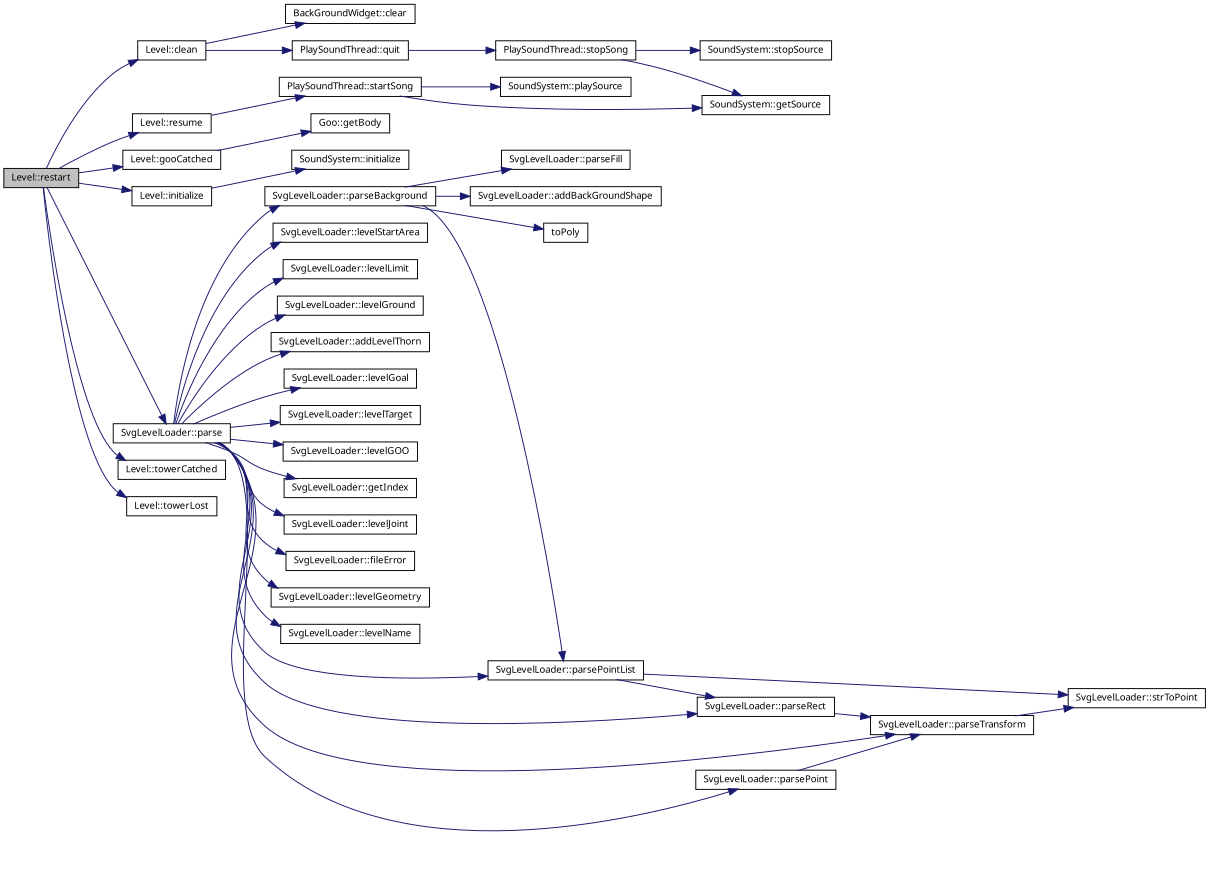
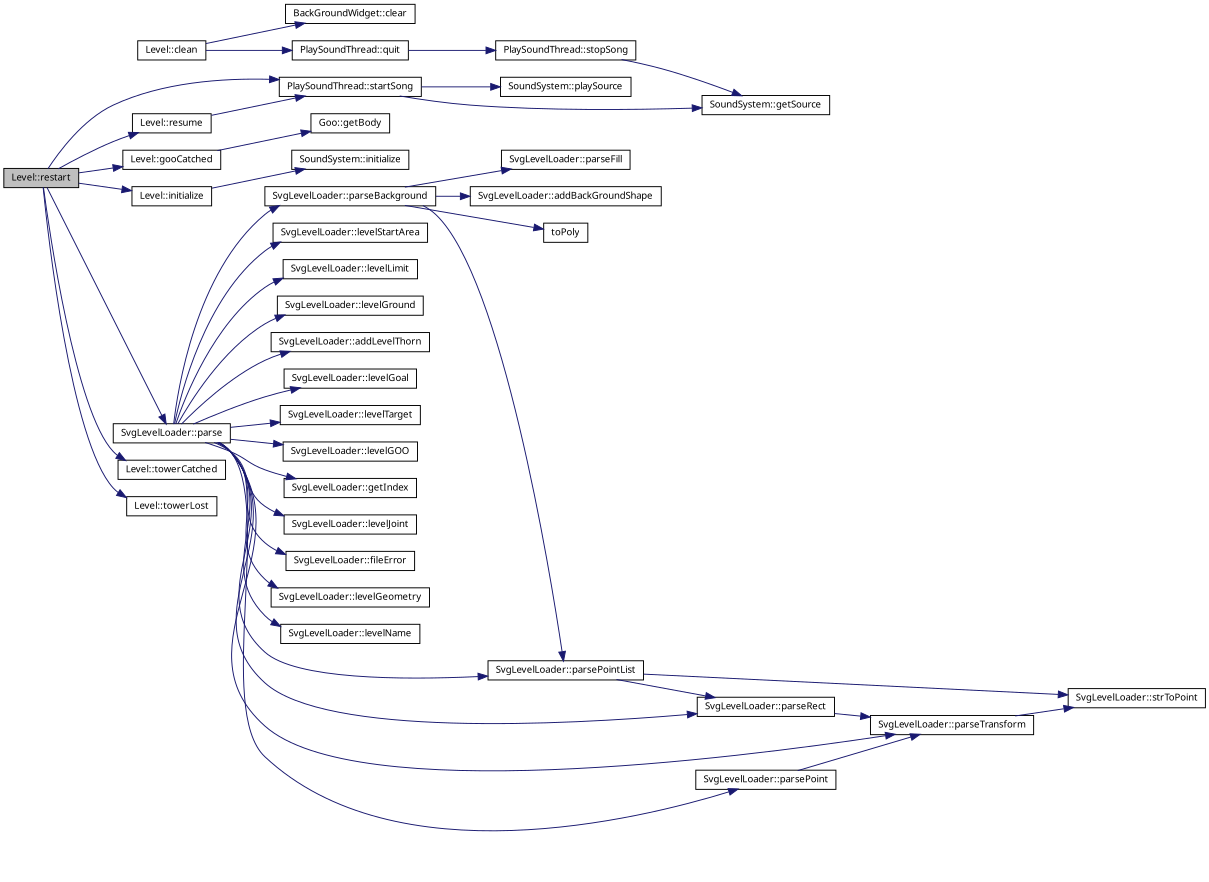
node "SoundSystem::stopSource": removed
edge "Level::restart" -> "Level::clean": now "Level::restart" -> "PlaySoundThread::startSong"
